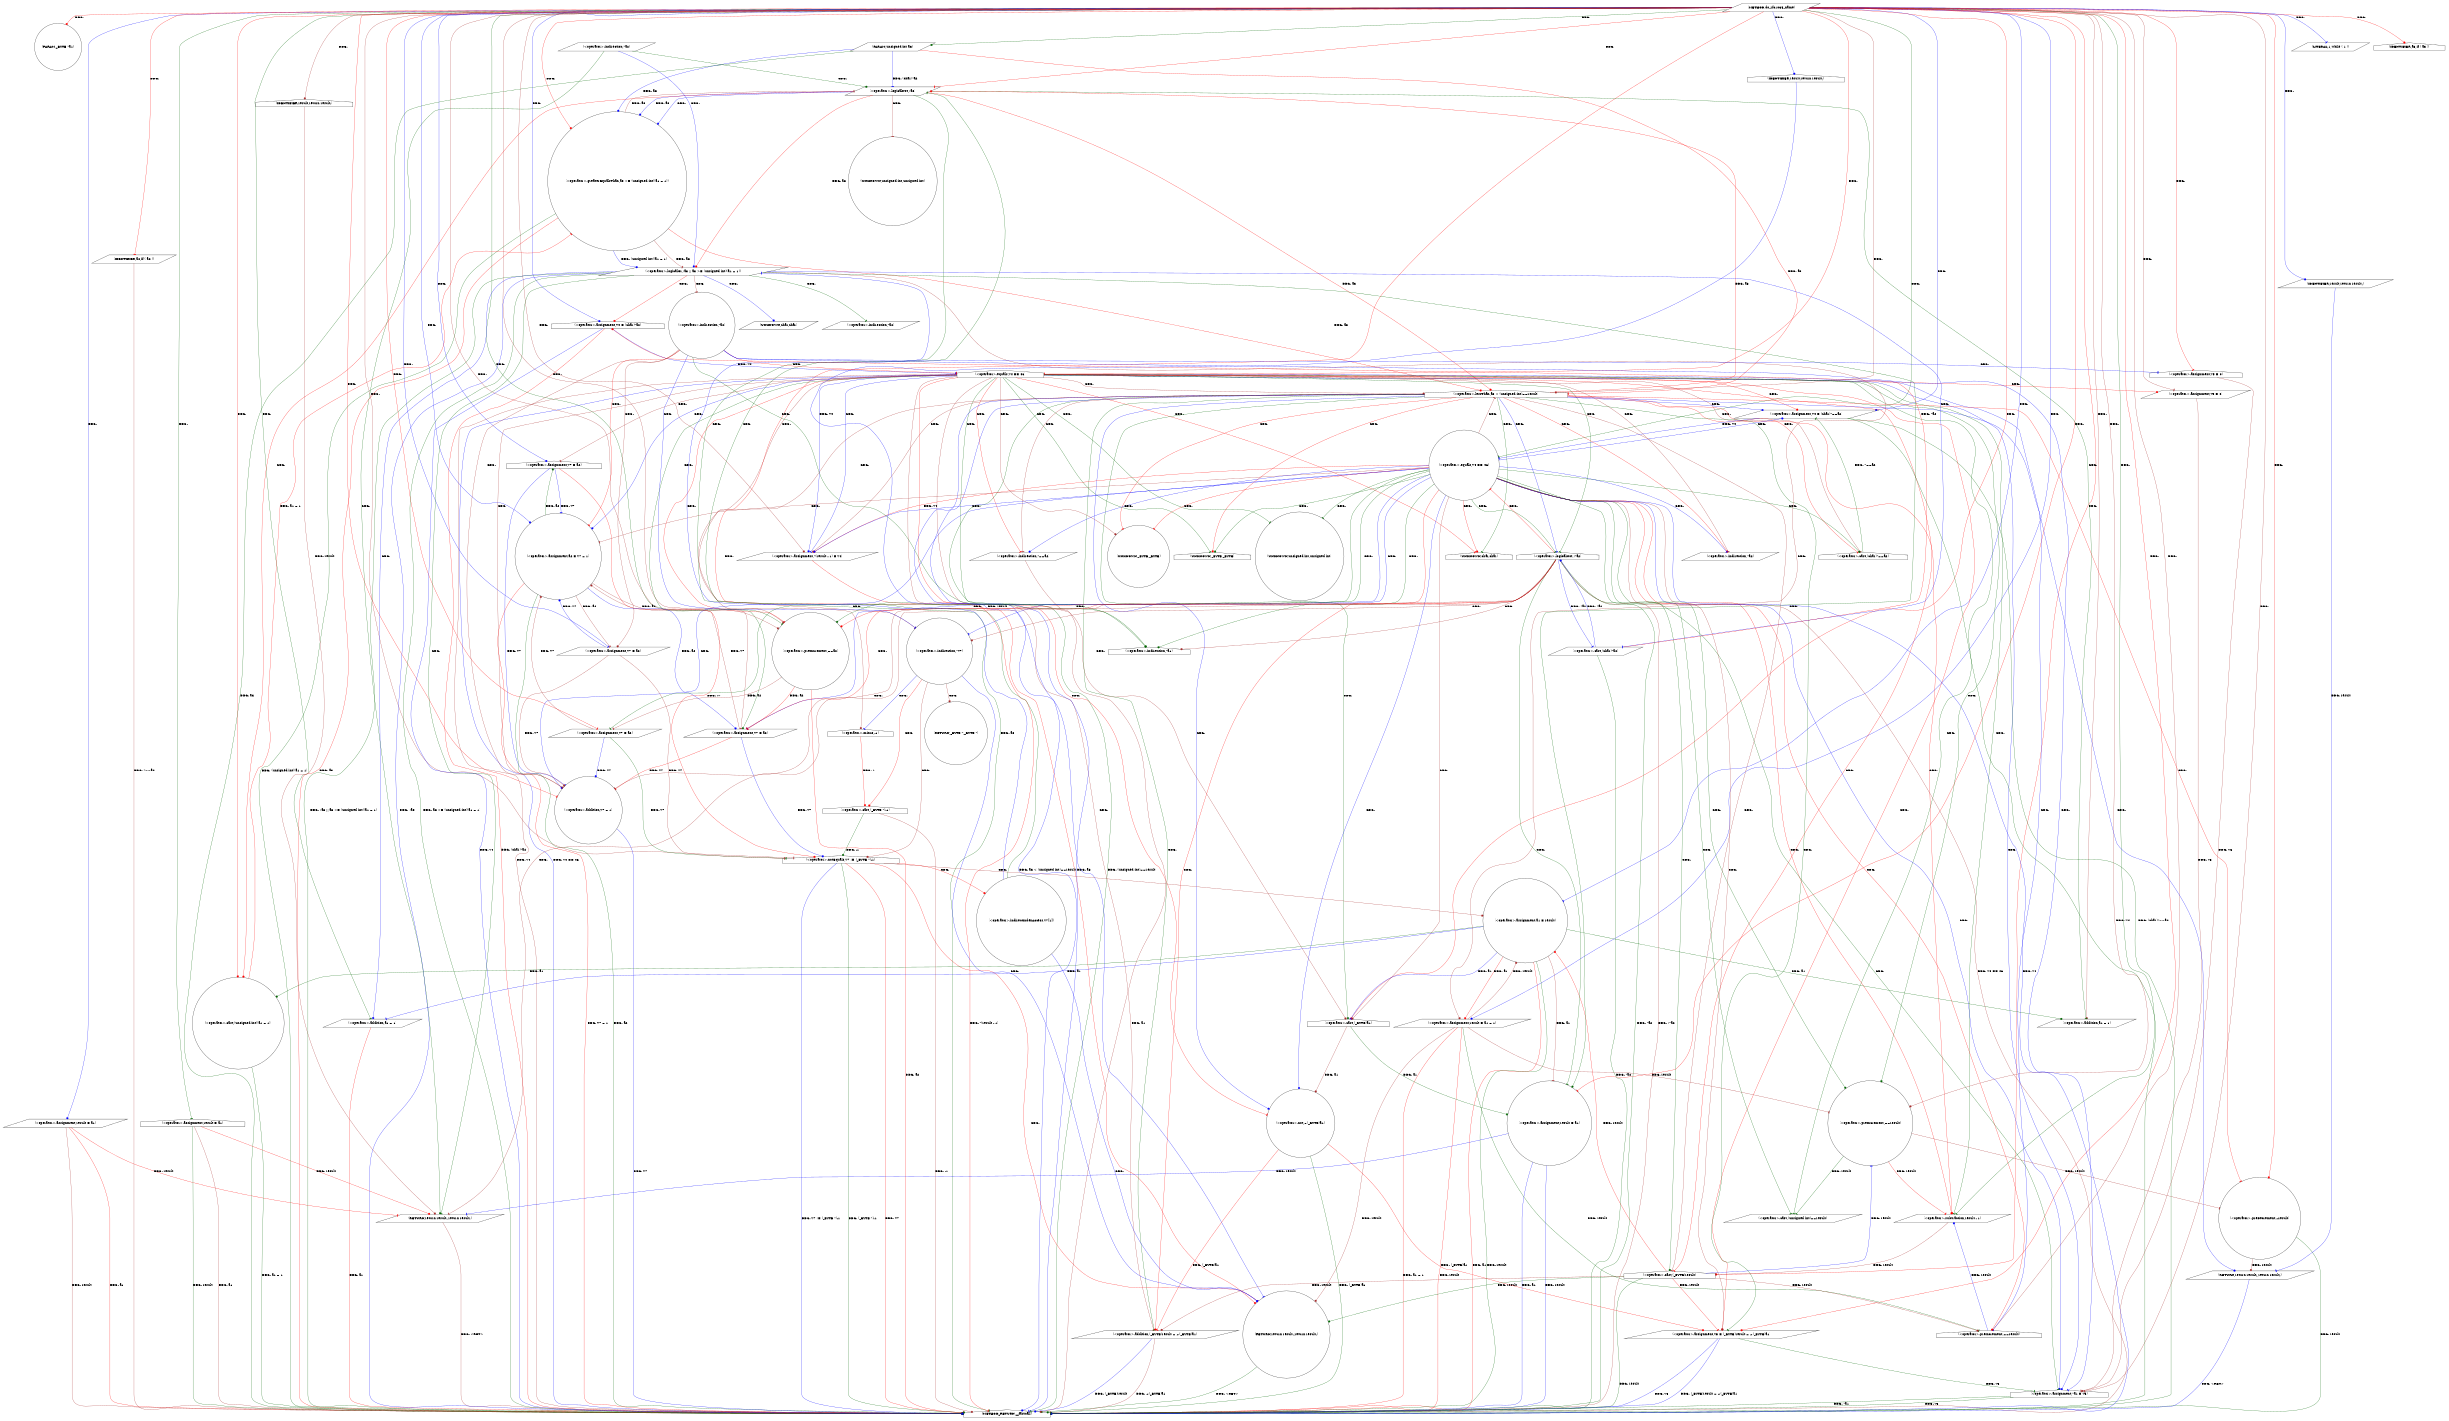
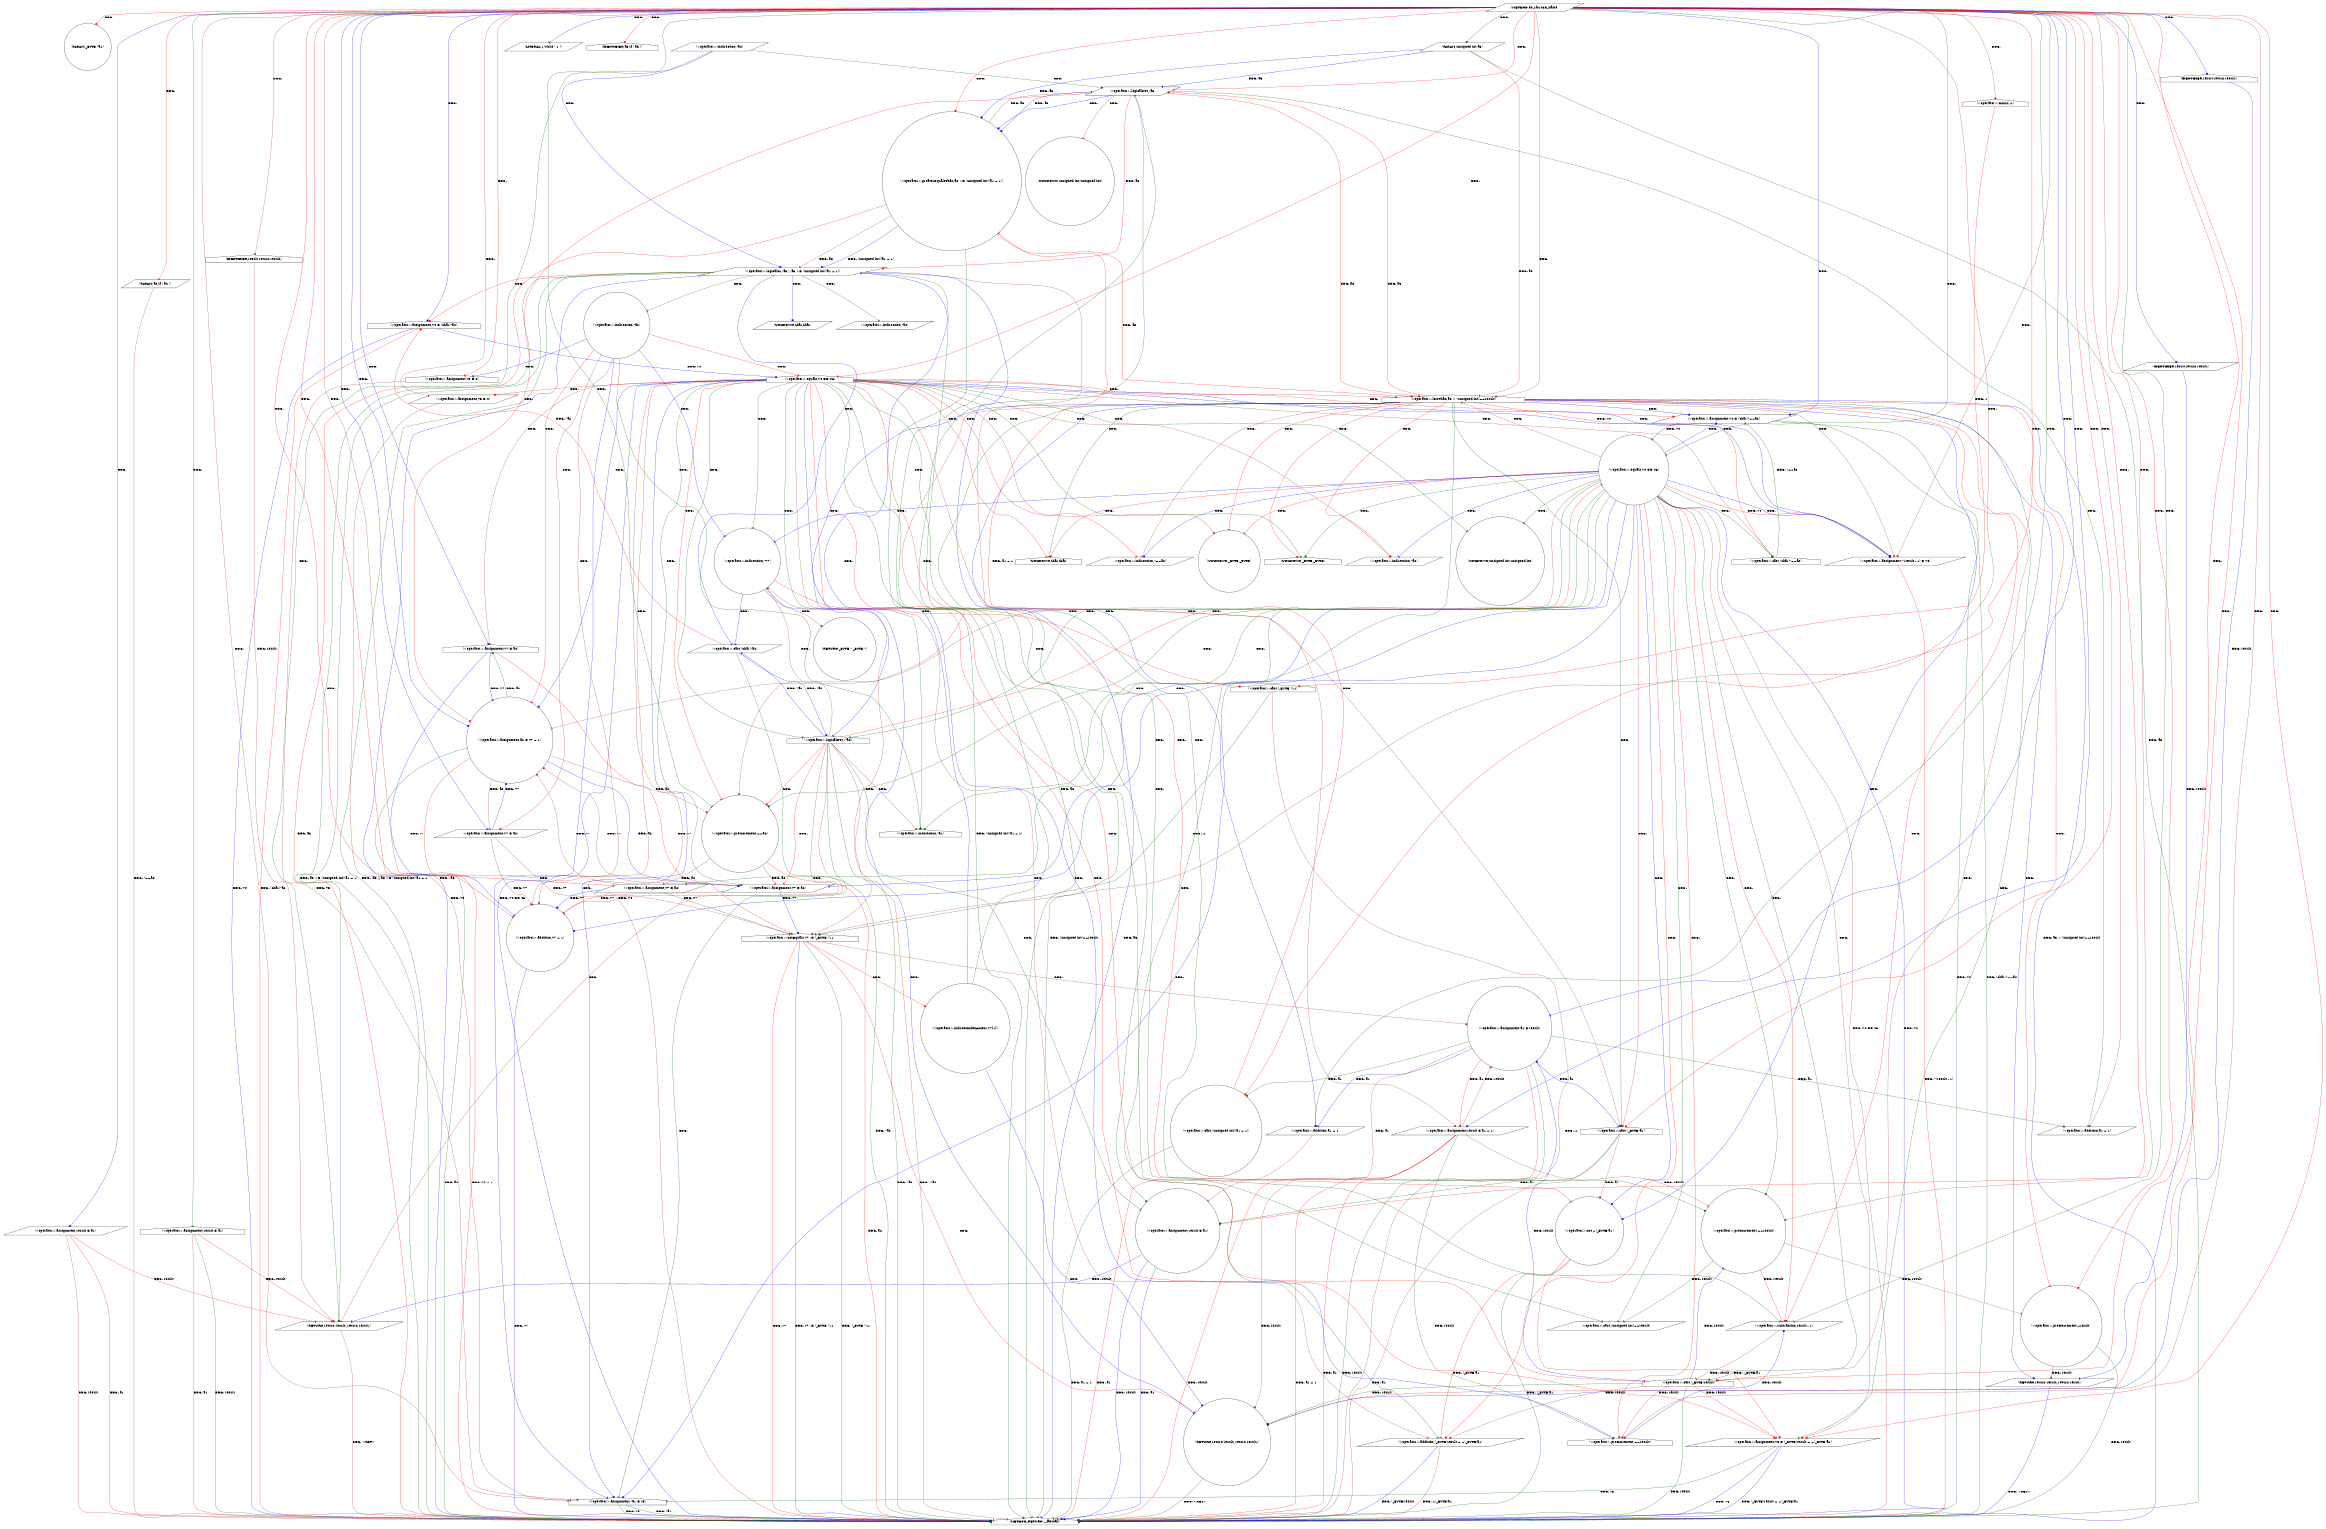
edge "(PARAM,unsigned int a3)" -> "(<operator>.logicalNot,!a3)": label "DDG: (char)*a2" -> "DDG: a3"
node "(IDENTIFIER,a2,if ( a2 ))": label "(IDENTIFIER,a2,if ( a2 ))" -> "(PARAM,a2,if ( a2 ))"
edge "(<operator>.logicalNot,!a3)" -> "(<operator>.cast,(unsigned int)(a1 + 1))": now "(<operator>.logicalNot,!a3)" -> "(<operator>.assignment,a2 = v7 + 1)"
edge "(<operator>.indirection,*v7)" -> "(<operator>.minus,-1)": now "(<operator>.indirection,*v7)" -> "(<operator>.cast,(char)*a2)"
edge "(<operator>.indirection,*++a2)" -> "(METHOD_RETURN,__fastcall)": now "(<operator>.cast,(_BYTE)a1)" -> "(METHOD_RETURN,__fastcall)"
edge "(<operator>.cast,(_BYTE)result)" -> "(<operator>.assignment,a1 = result)": color red -> blue
